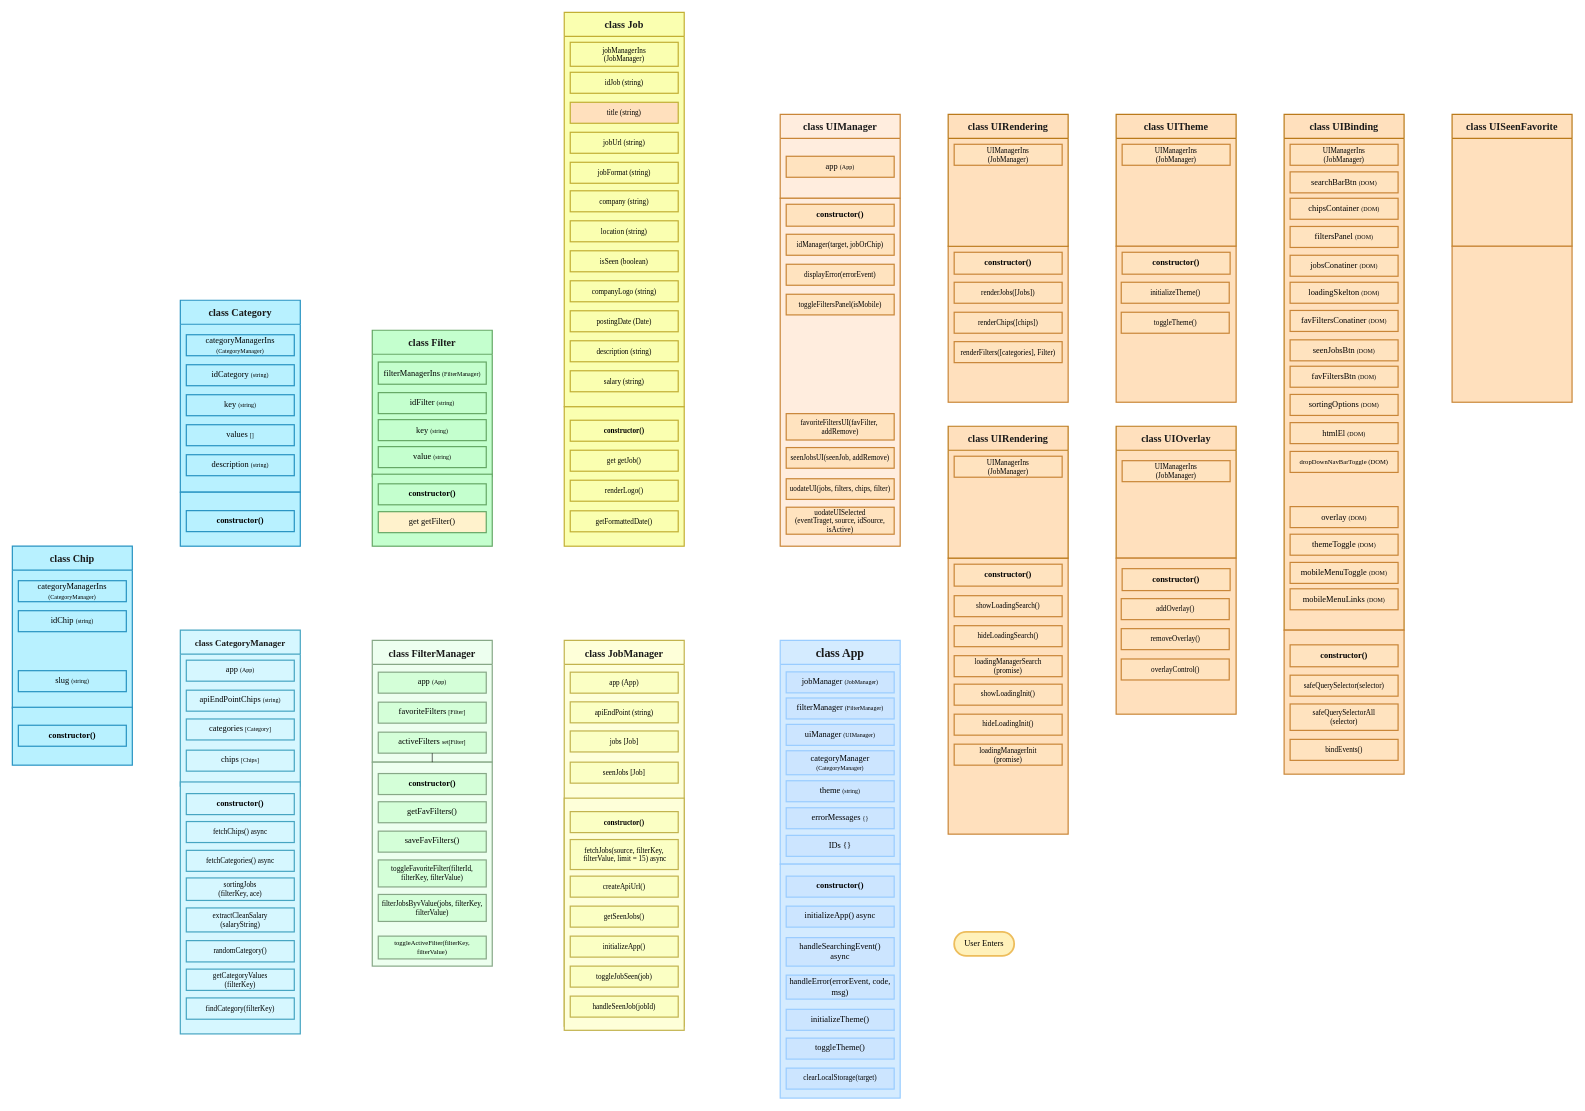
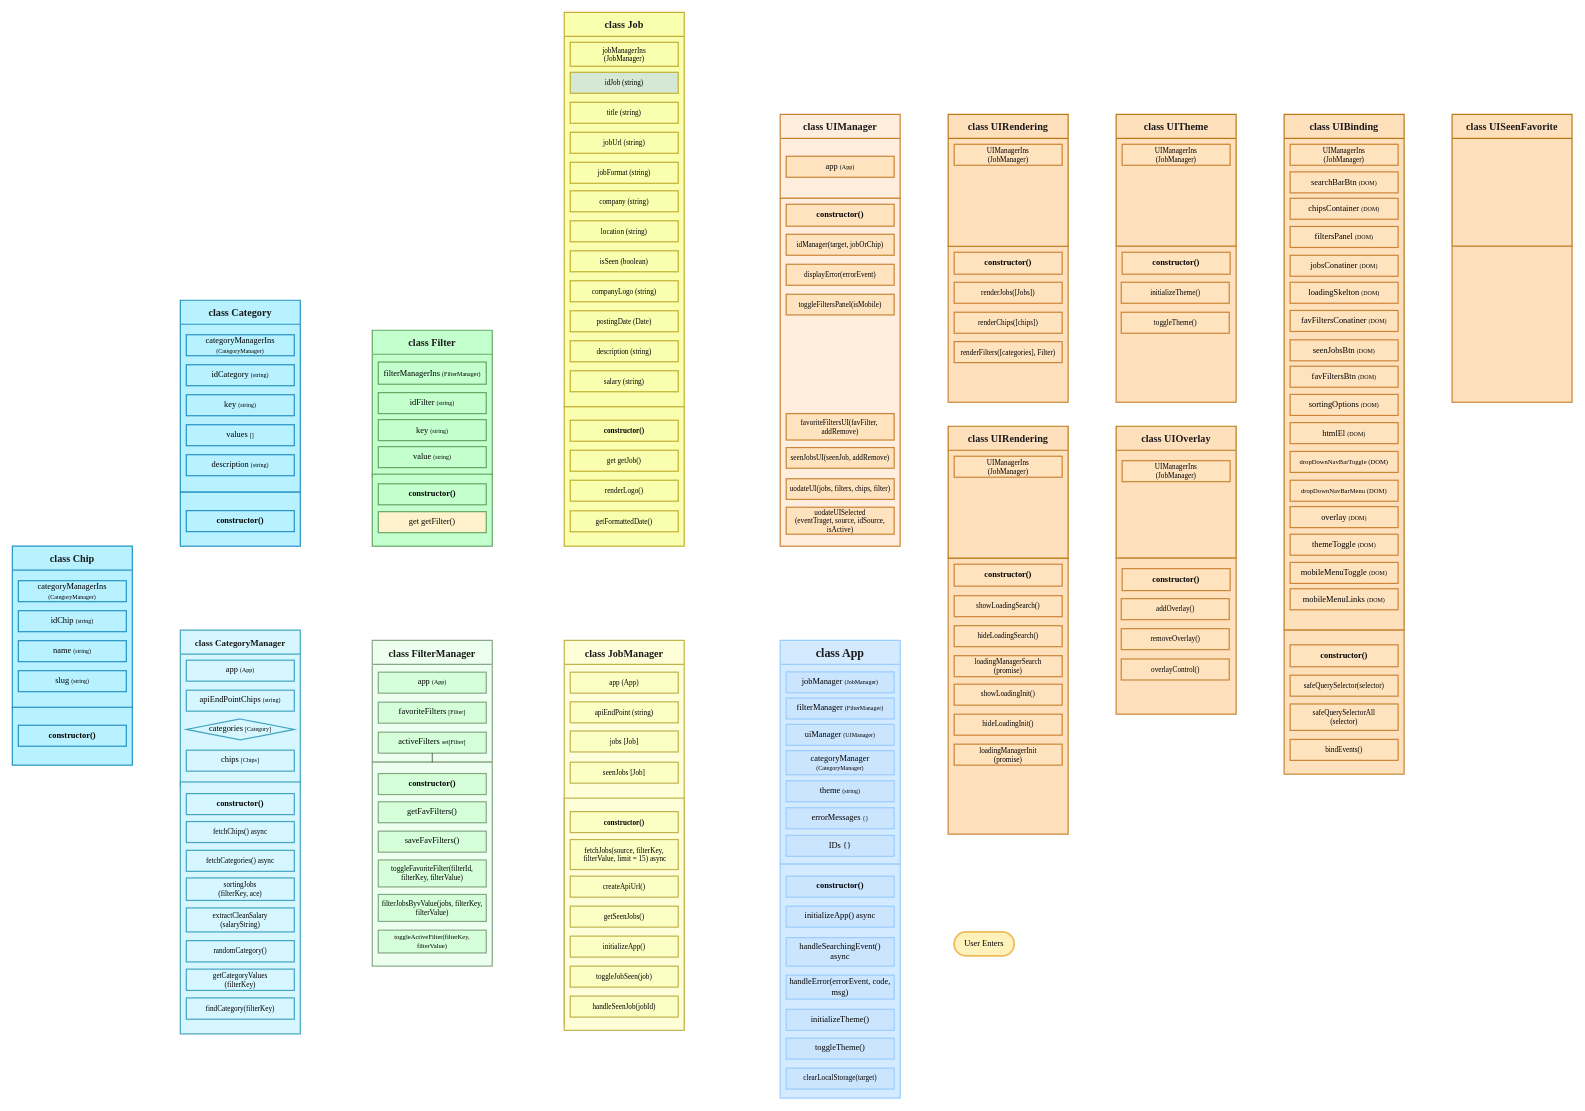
node "idJob (string)": fillcolor #faffb0 -> #d5e8d4
node "title (string)": fillcolor #ffe0bd -> #faffb0
node "dropDownNavBarMenu (DOM)": added
node "name (string)": added
node "categories [Category]": shape rectangle -> diamond
node "toggleActiveFilter(filterKey, filterValue)": moved (432, 948) -> (432, 942)
